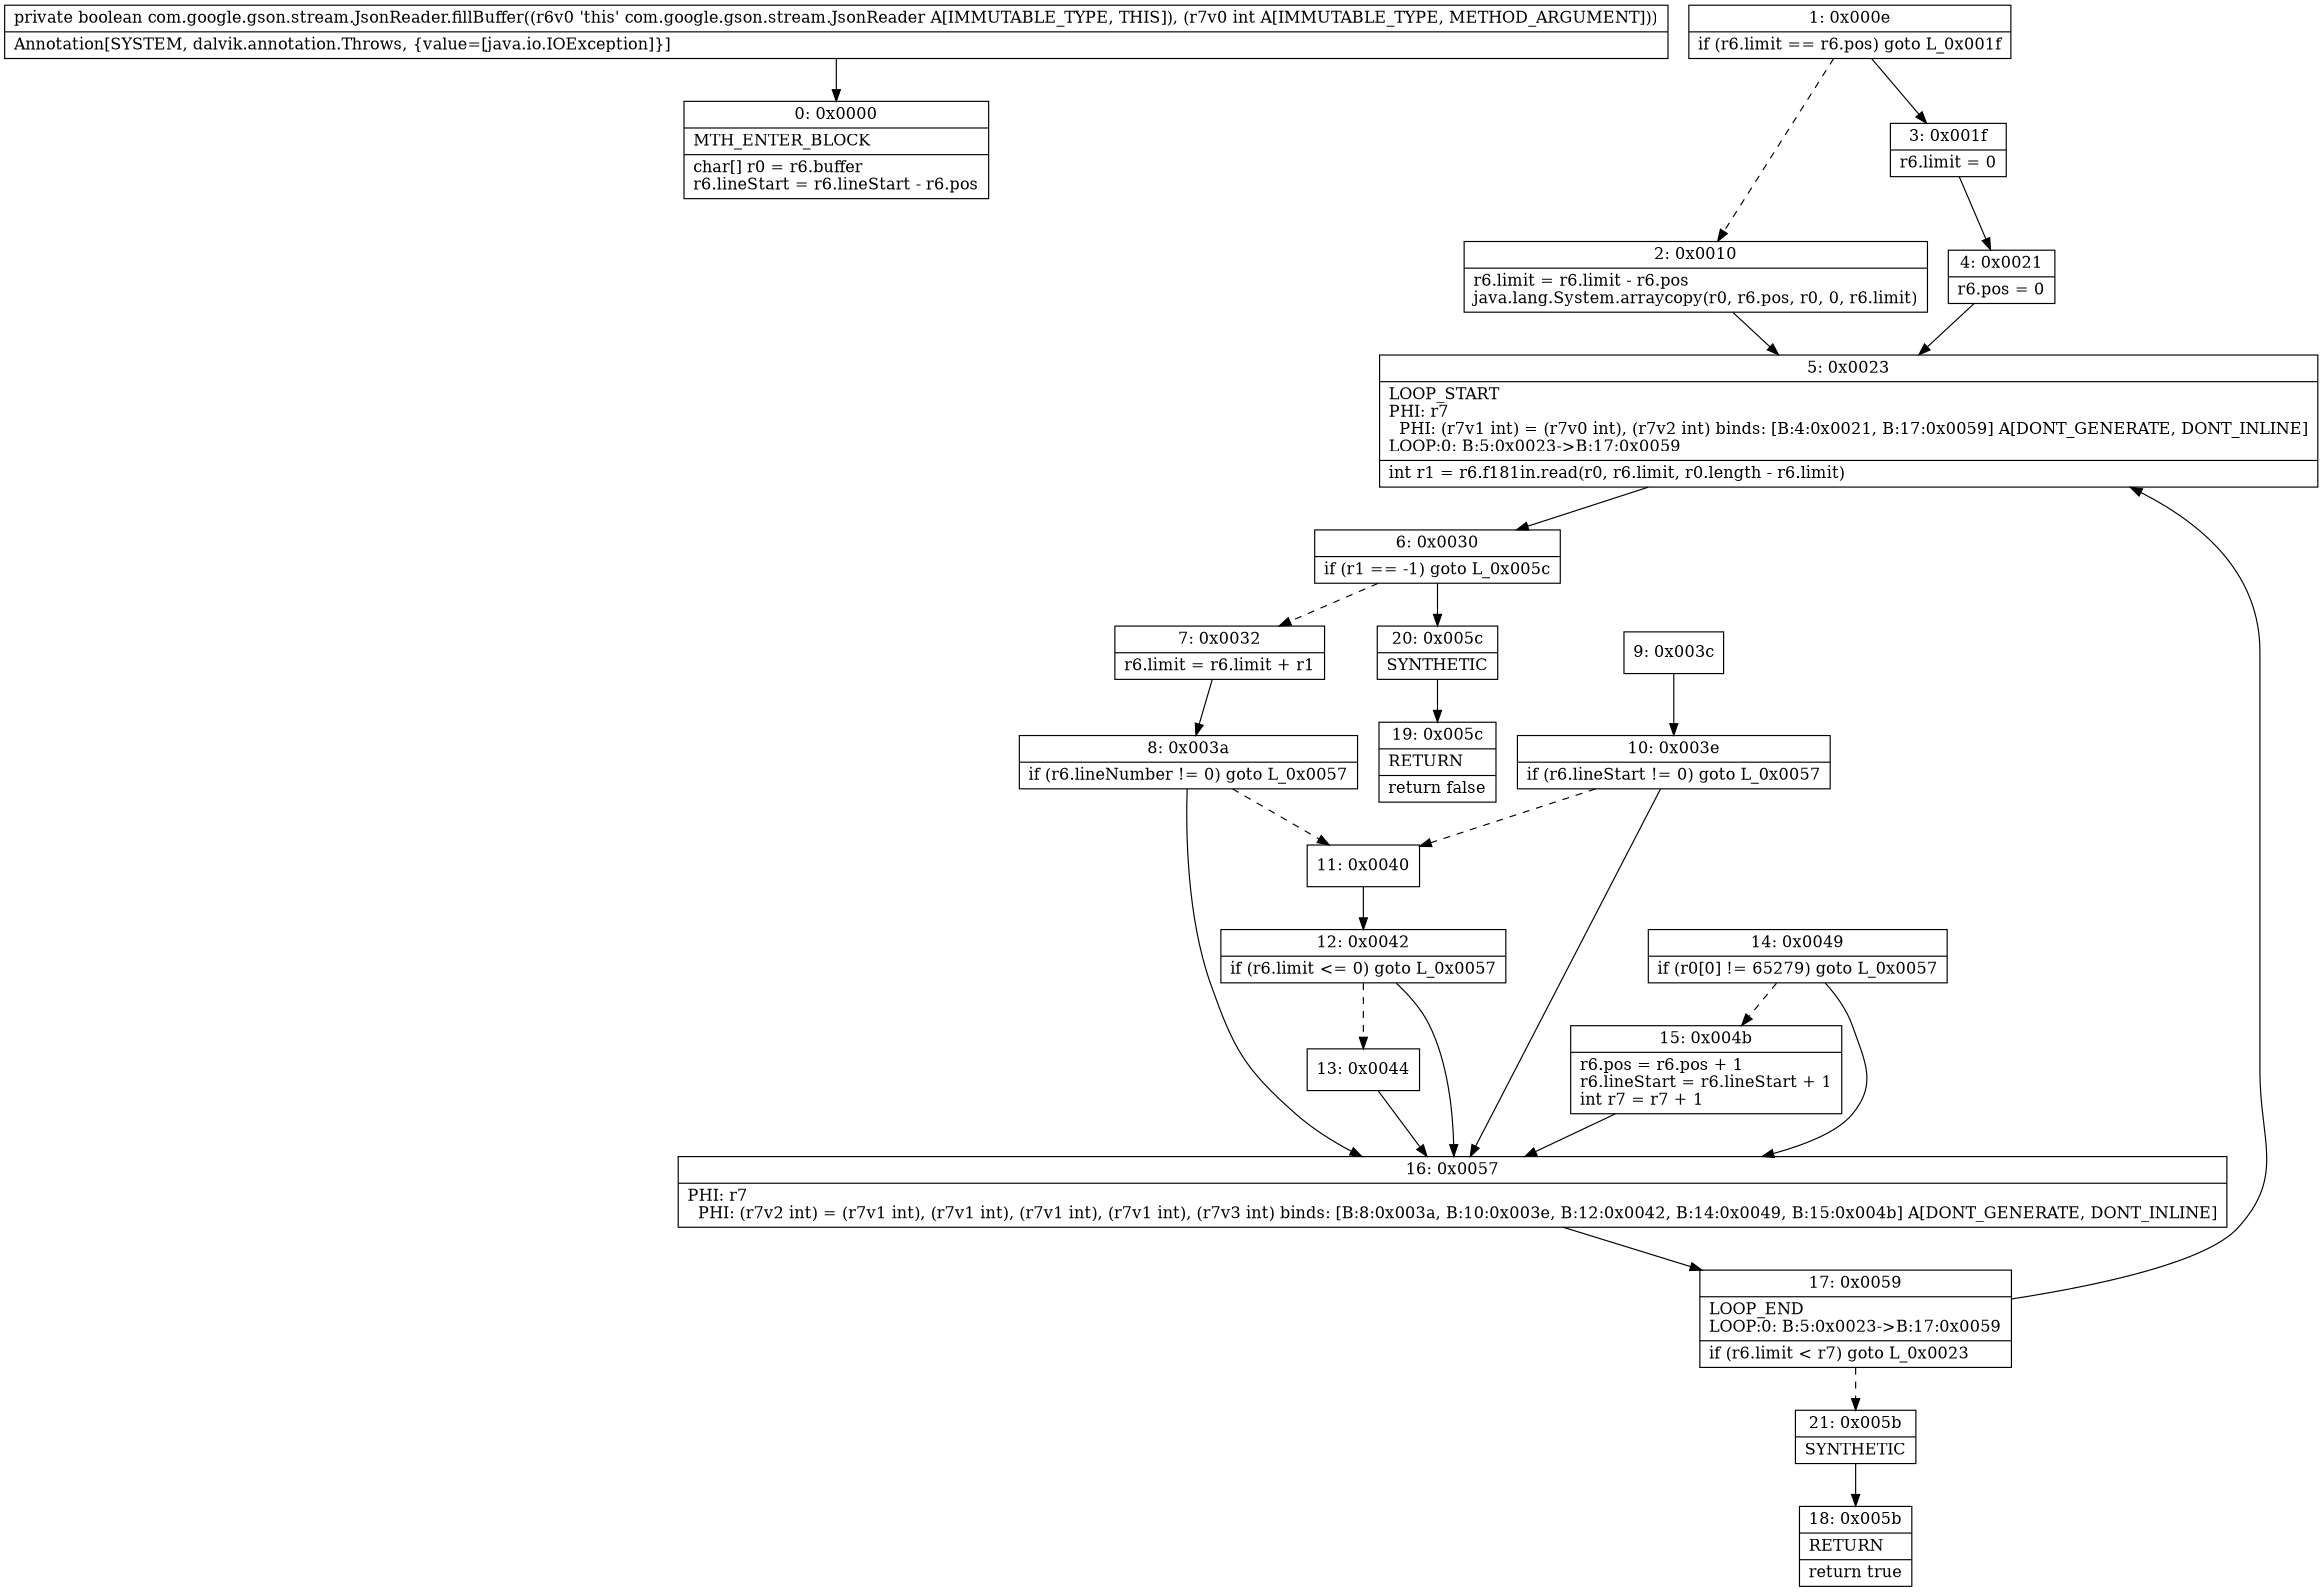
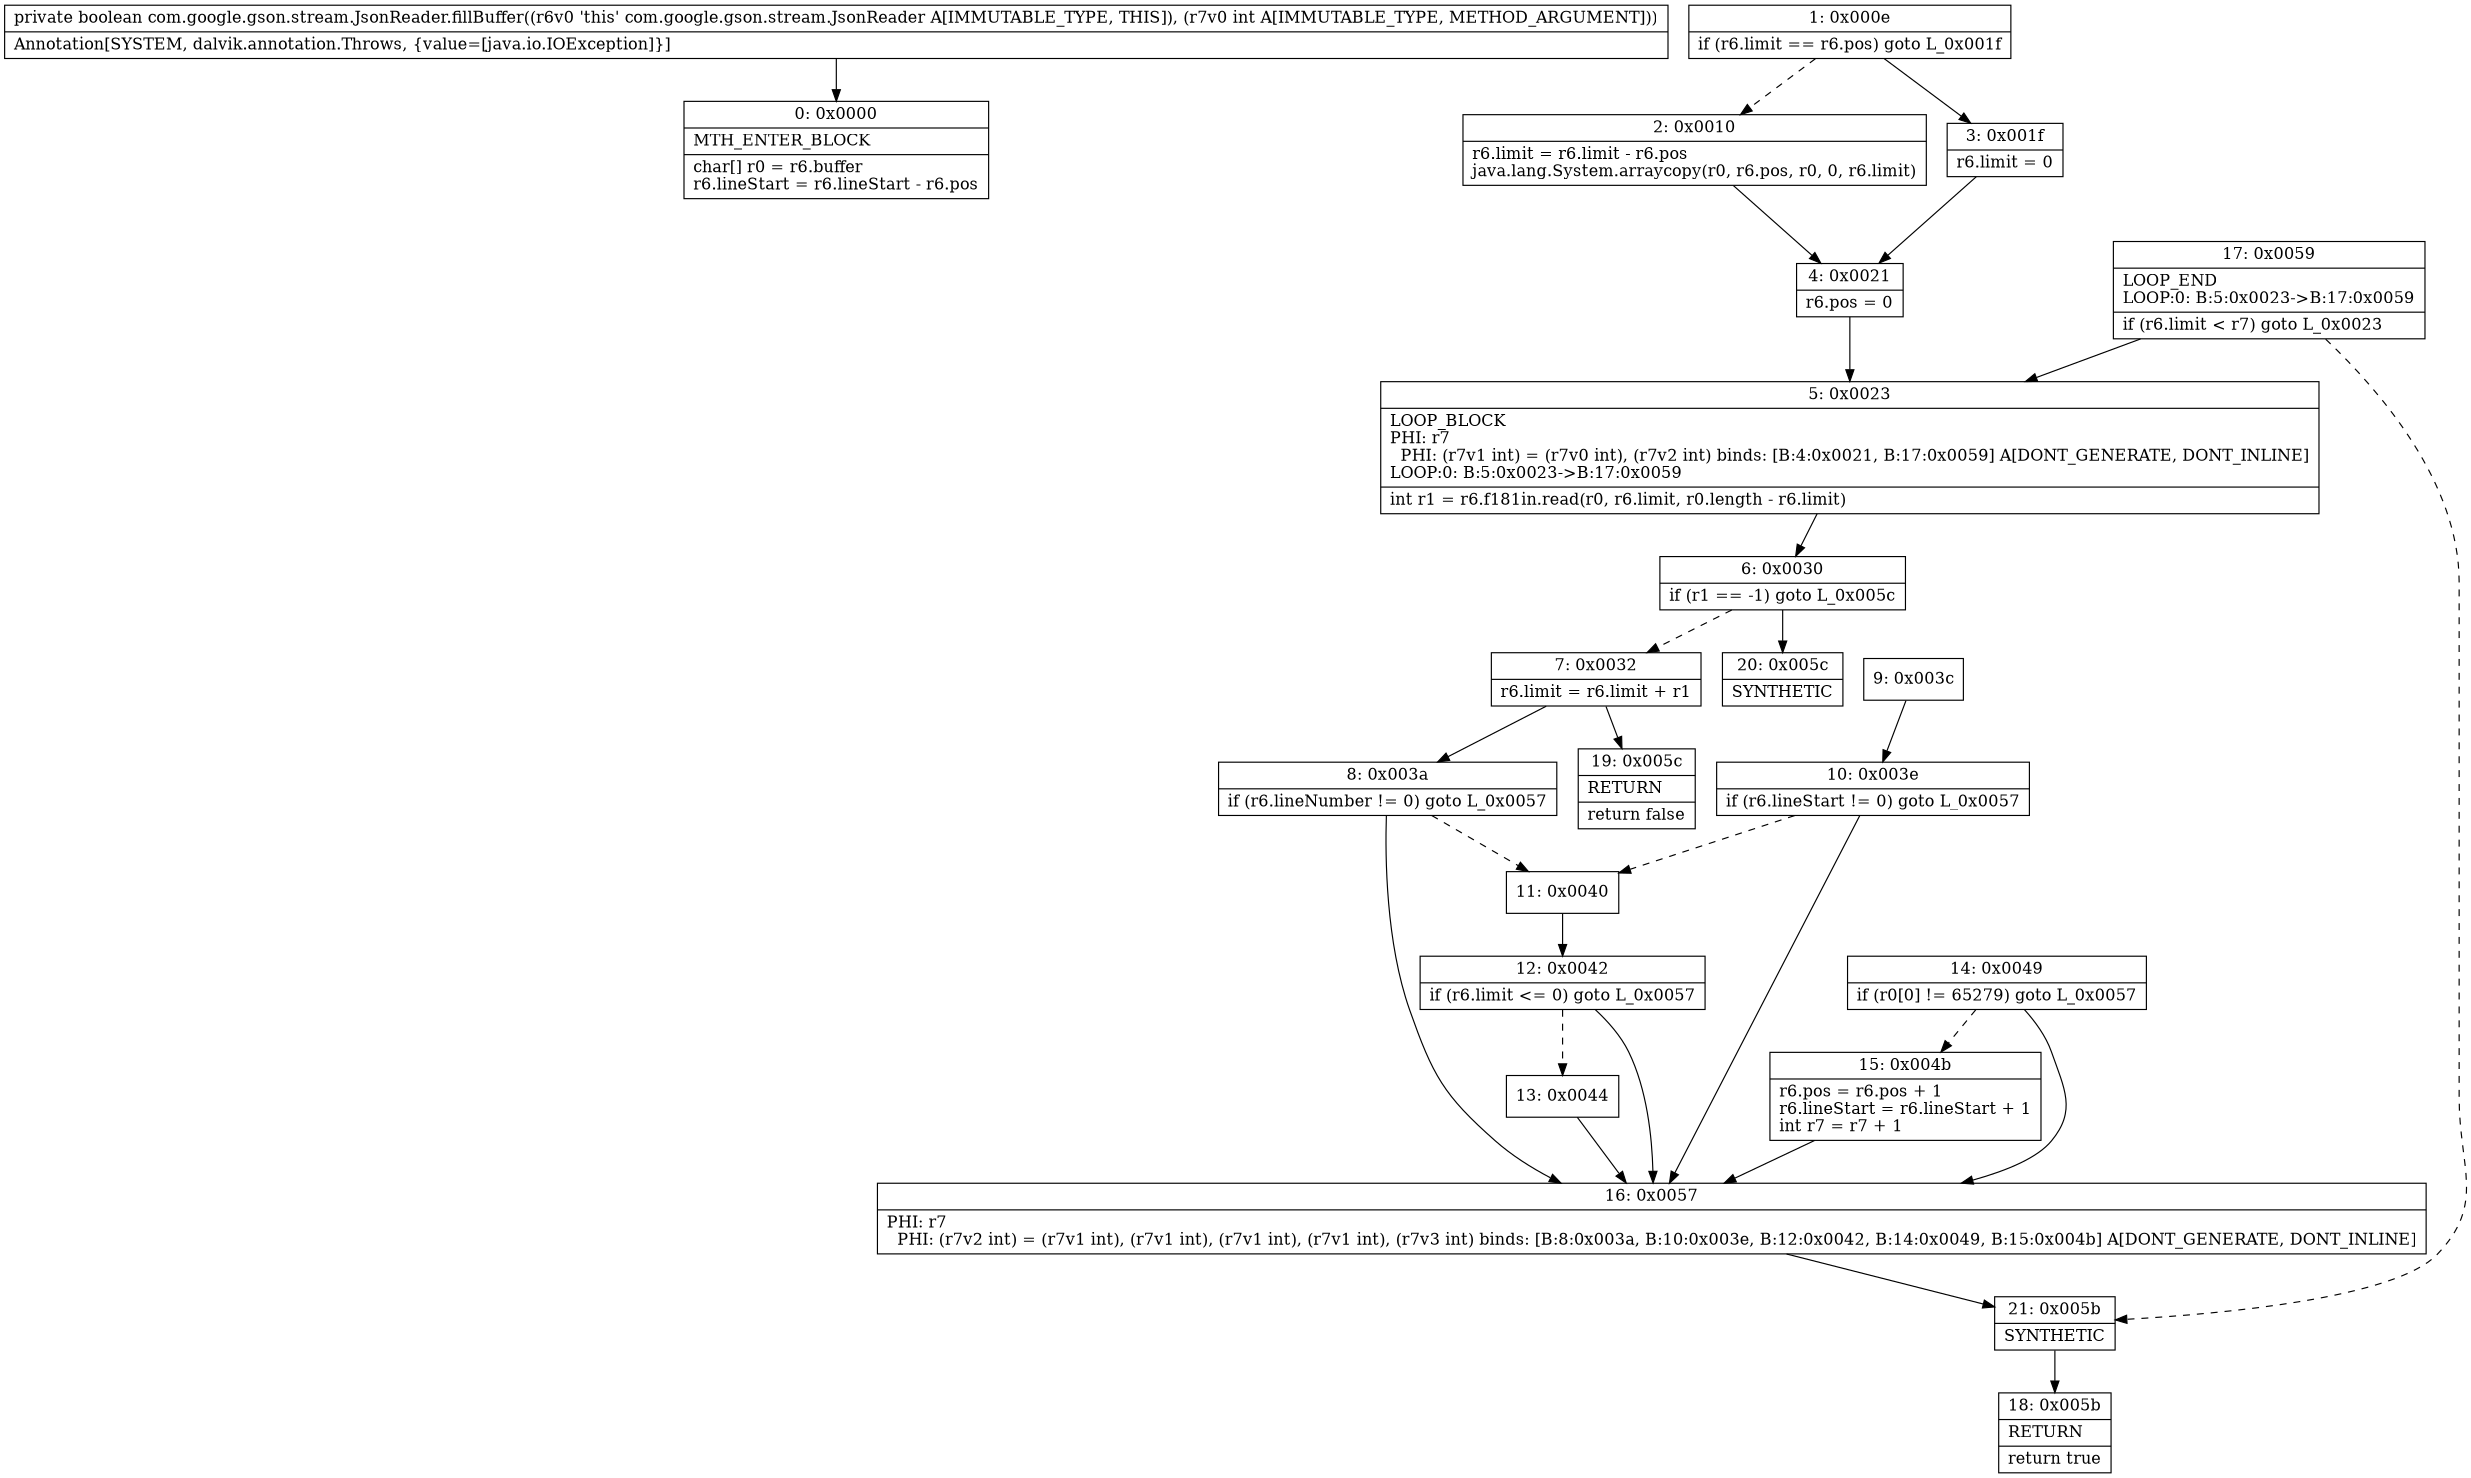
edge "2: 0x0010" -> "5: 0x0023": now "2: 0x0010" -> "4: 0x0021"
node "5: 0x0023": text "LOOP_START" -> "LOOP_BLOCK"
edge "20: 0x005c" -> "19: 0x005c": now "7: 0x0032" -> "19: 0x005c"
edge "16: 0x0057" -> "17: 0x0059": now "16: 0x0057" -> "21: 0x005b"
